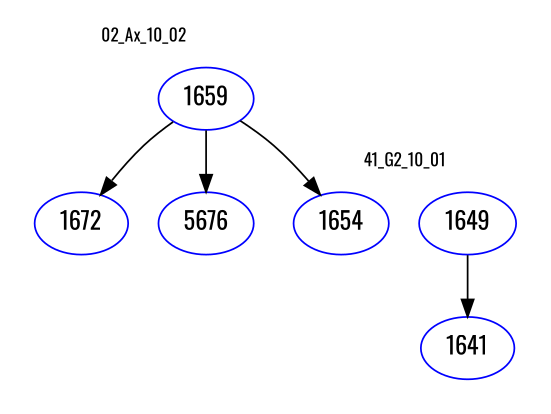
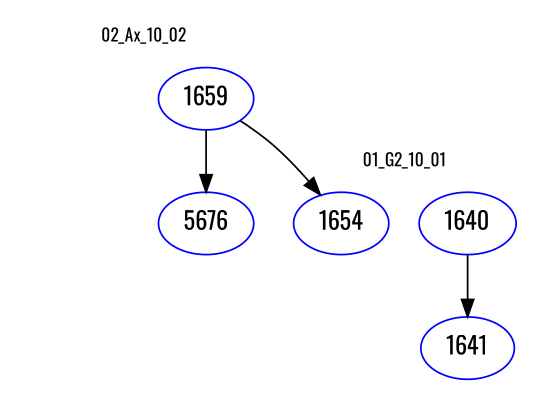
cluster "41_G2_10_01": label "41_G2_10_01" -> "01_G2_10_01"
node "1672": removed
node "1649": label "1649" -> "1640"
